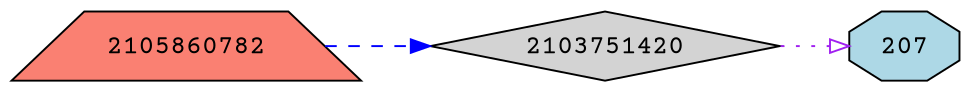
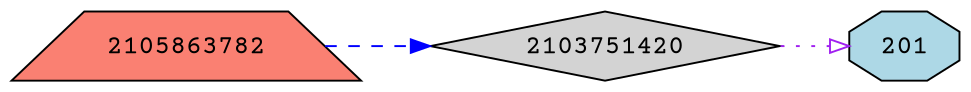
node "2105860782": label "2105860782" -> "2105863782"
node "207": label "207" -> "201"
